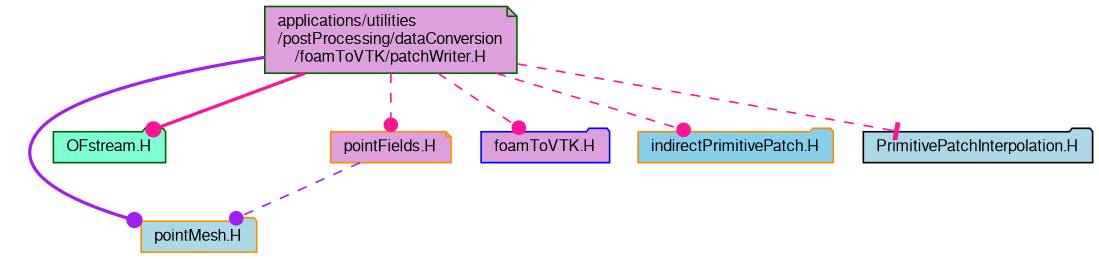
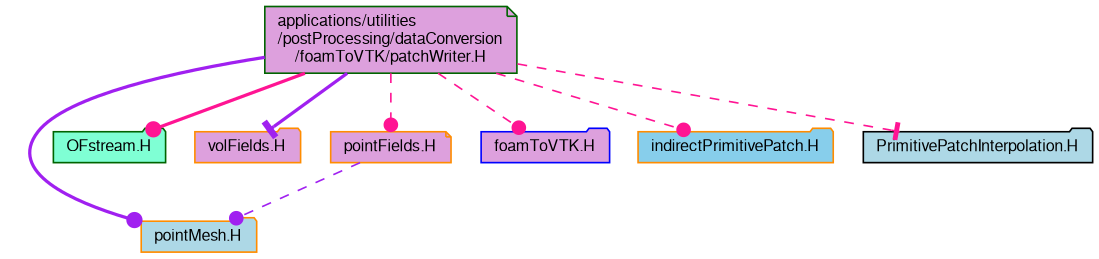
node "volFields.H": added
